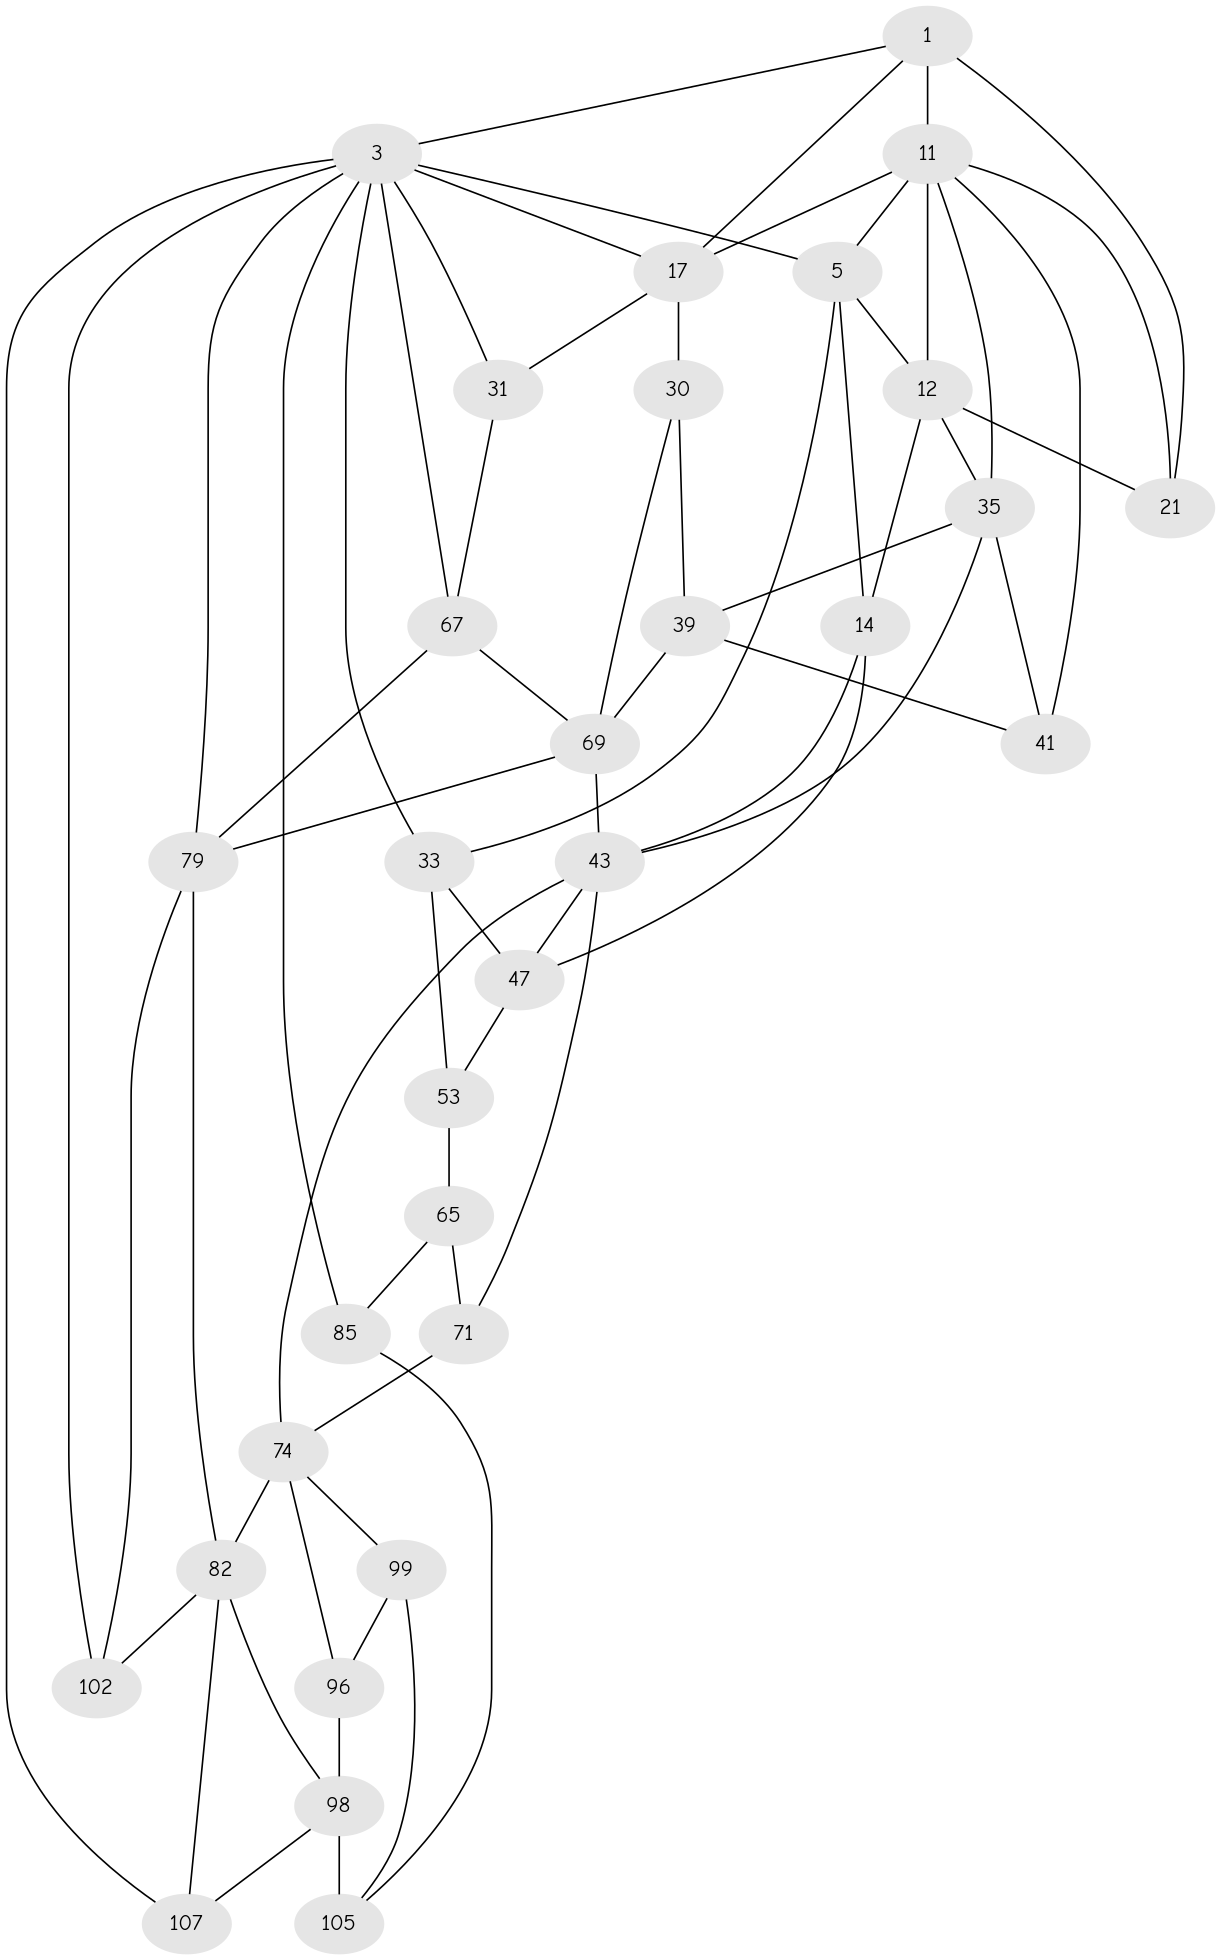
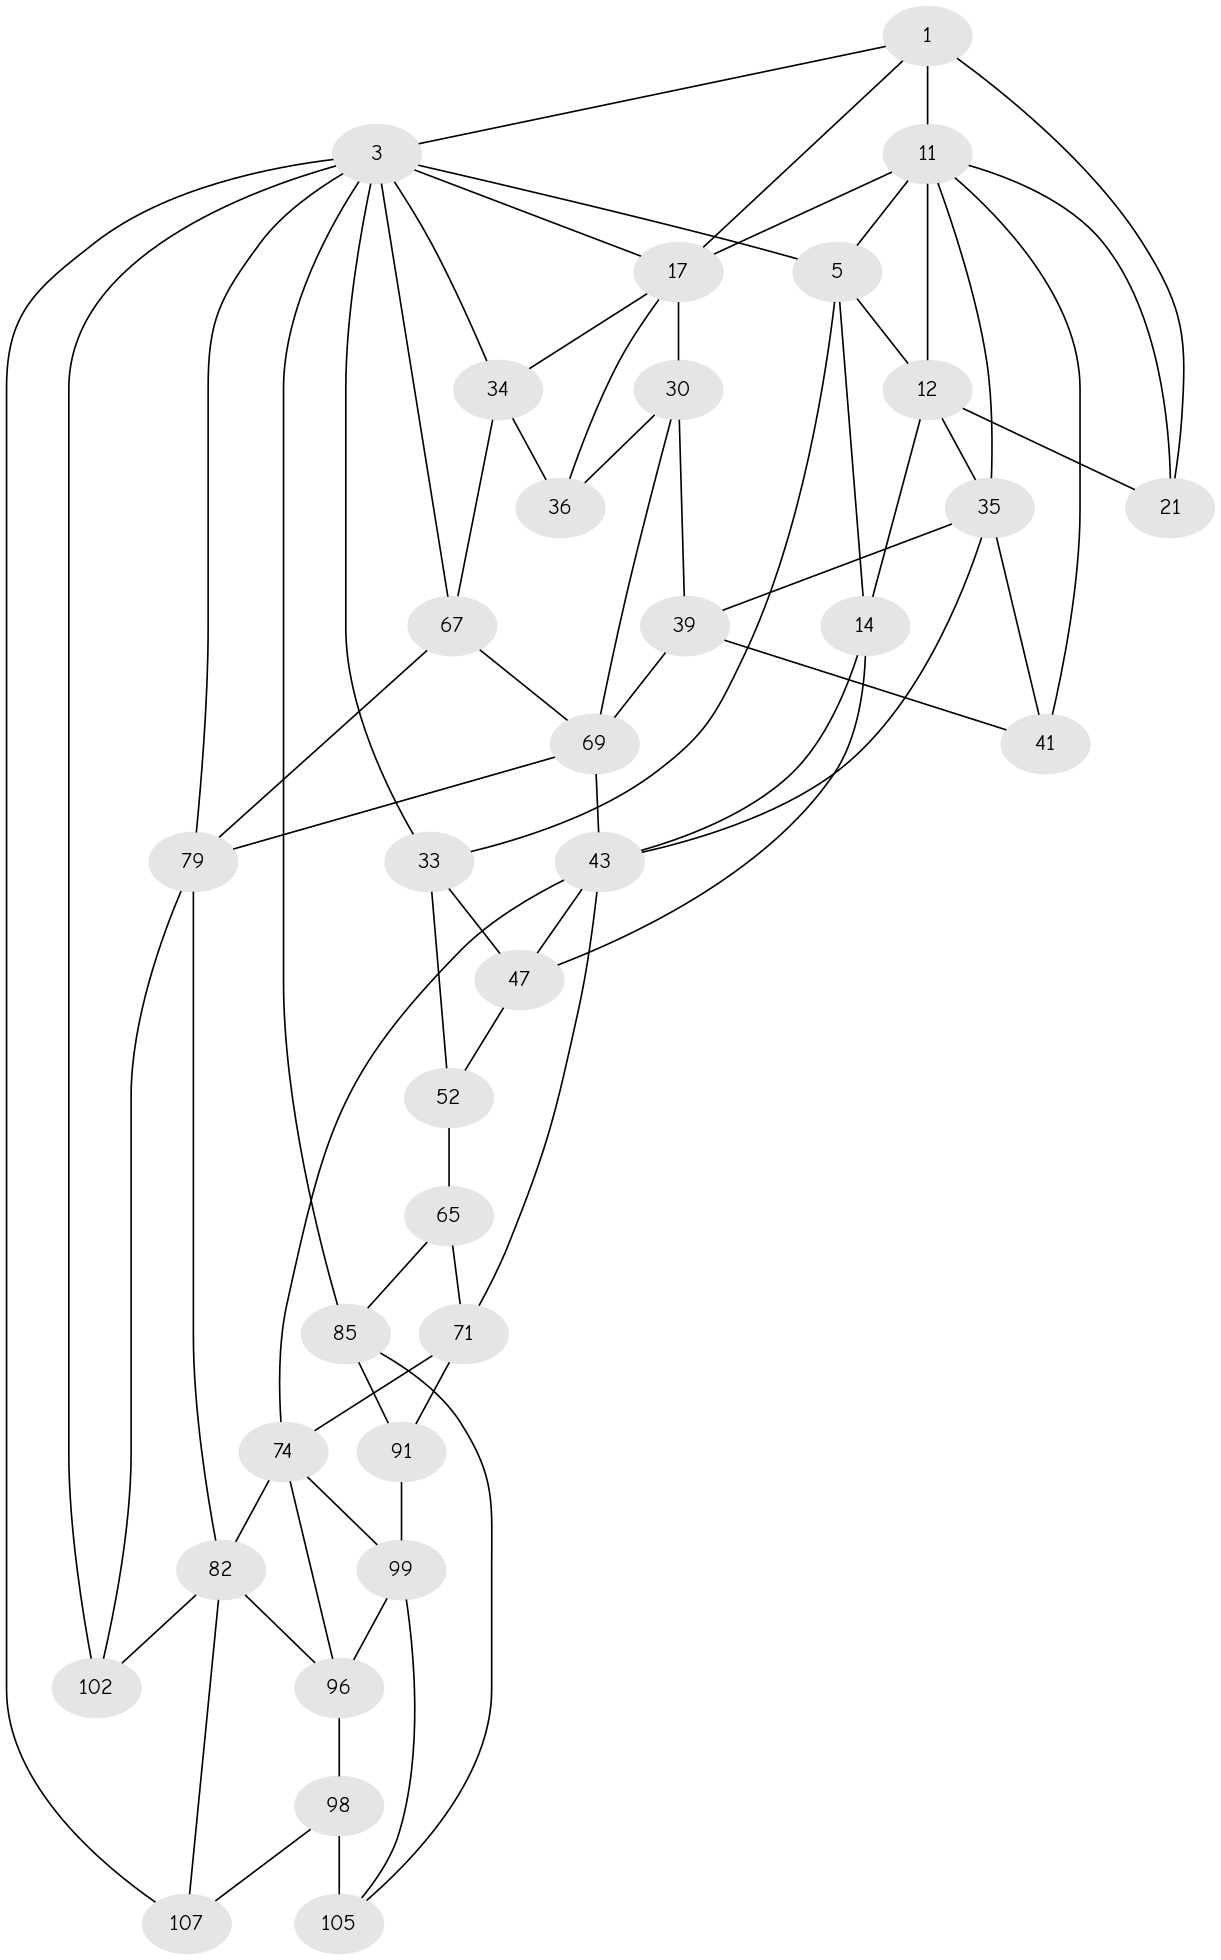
node "31": label "31" -> "34"
node "36": added
node "53": label "53" -> "52"
node "91": added
edge "82" -- "98": now "82" -- "96"
